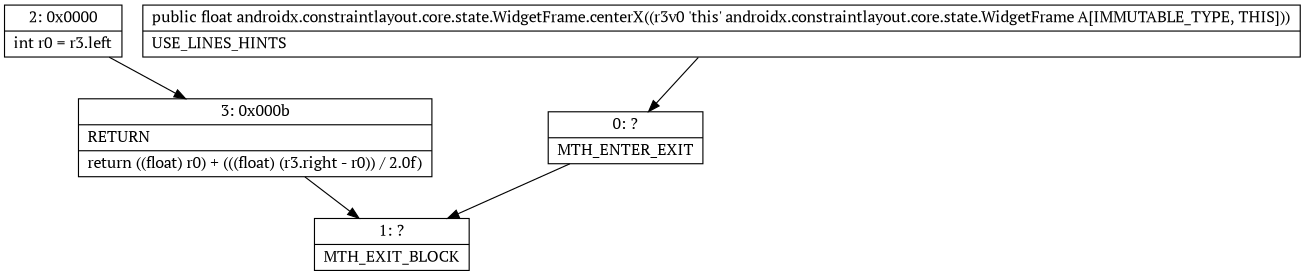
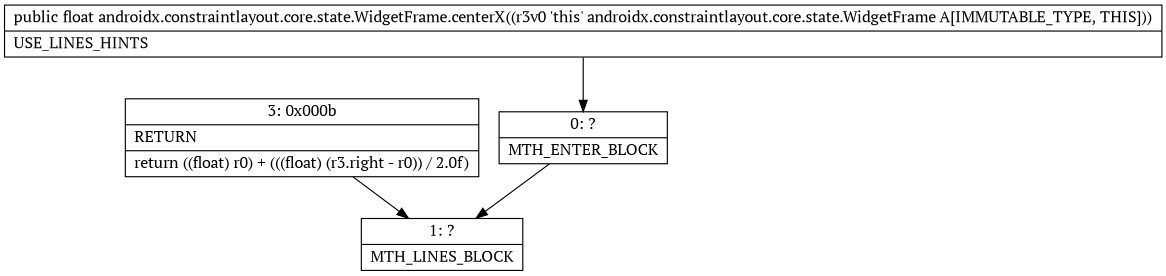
node "2: 0x0000": removed
node "0: ?": text "MTH_ENTER_EXIT" -> "MTH_ENTER_BLOCK"
node "1: ?": text "MTH_EXIT_BLOCK" -> "MTH_LINES_BLOCK"
